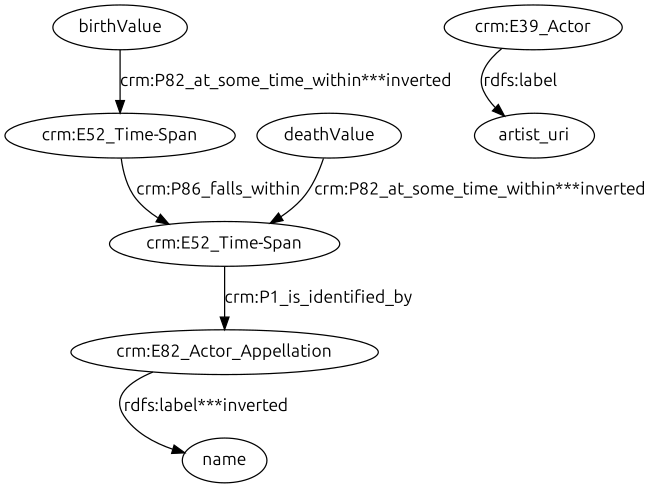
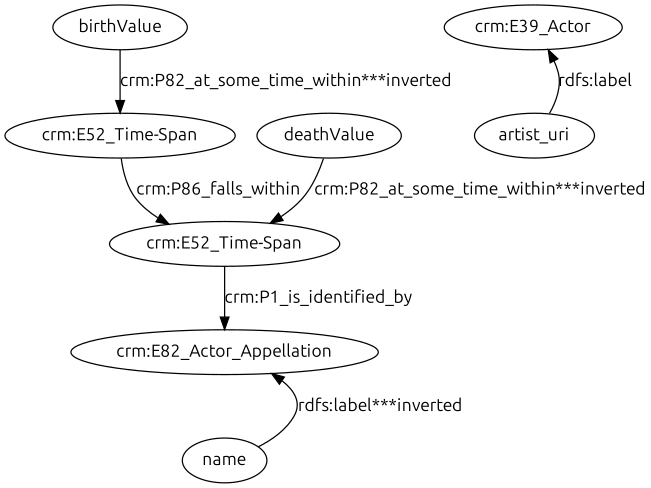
edge "crm:E39_Actor" -> "artist_uri": reversed
edge "crm:E82_Actor_Appellation" -> "name": reversed
